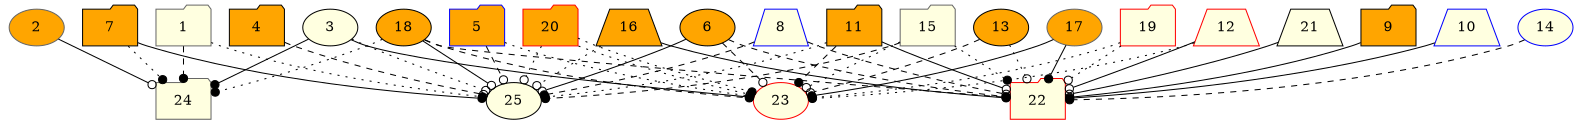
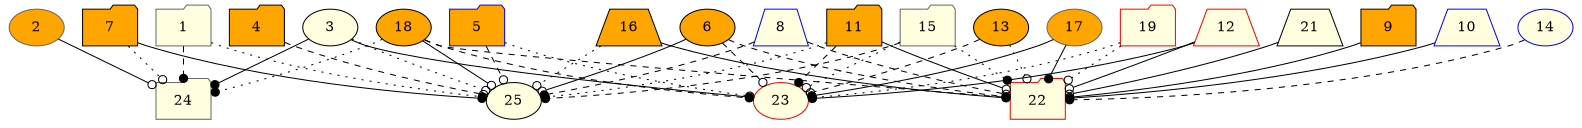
node "20": removed
edge "7" -> "24": arrowhead dot -> odot
edge "12" -> "23": style dotted -> solid
